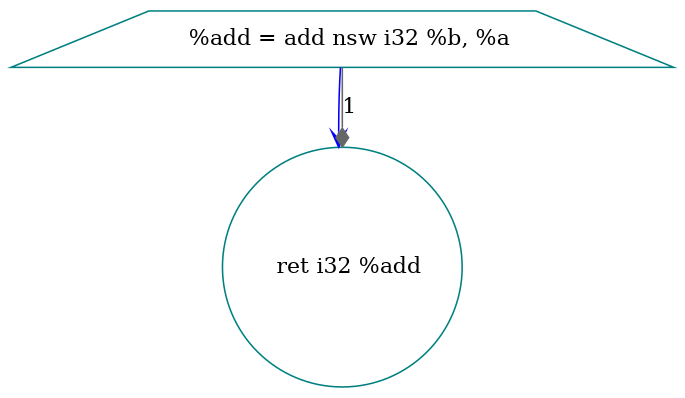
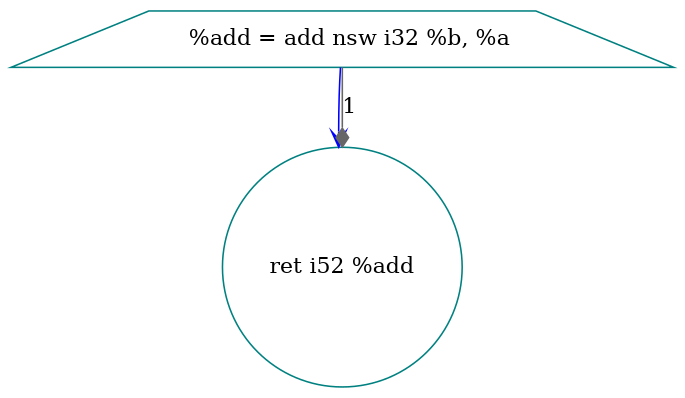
node "ret i32 %add": label "ret i32 %add" -> "ret i52 %add"
